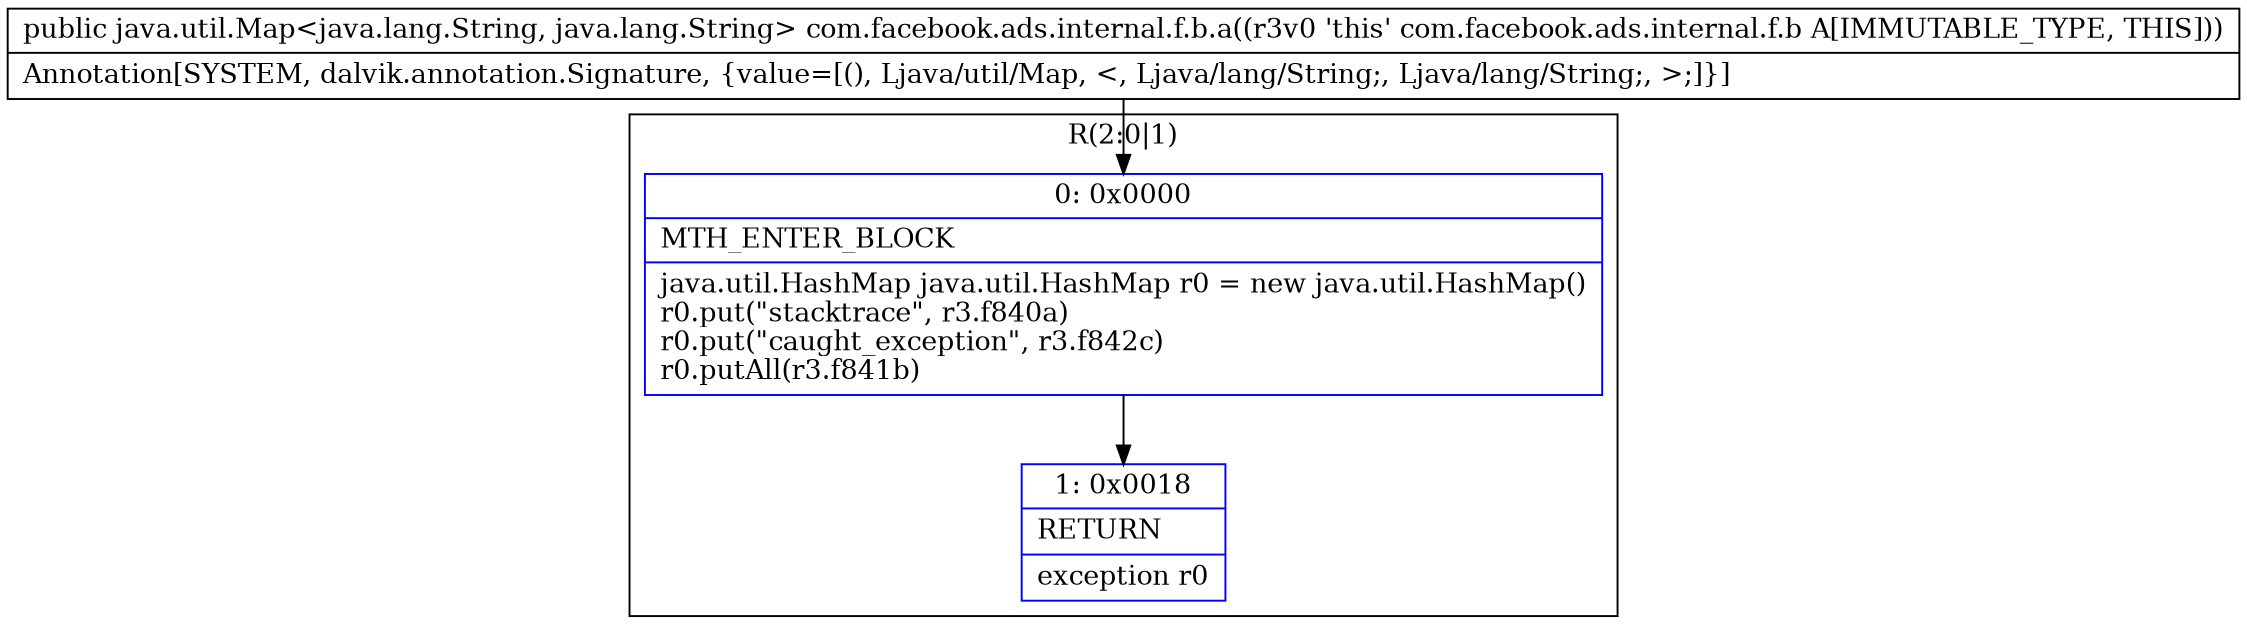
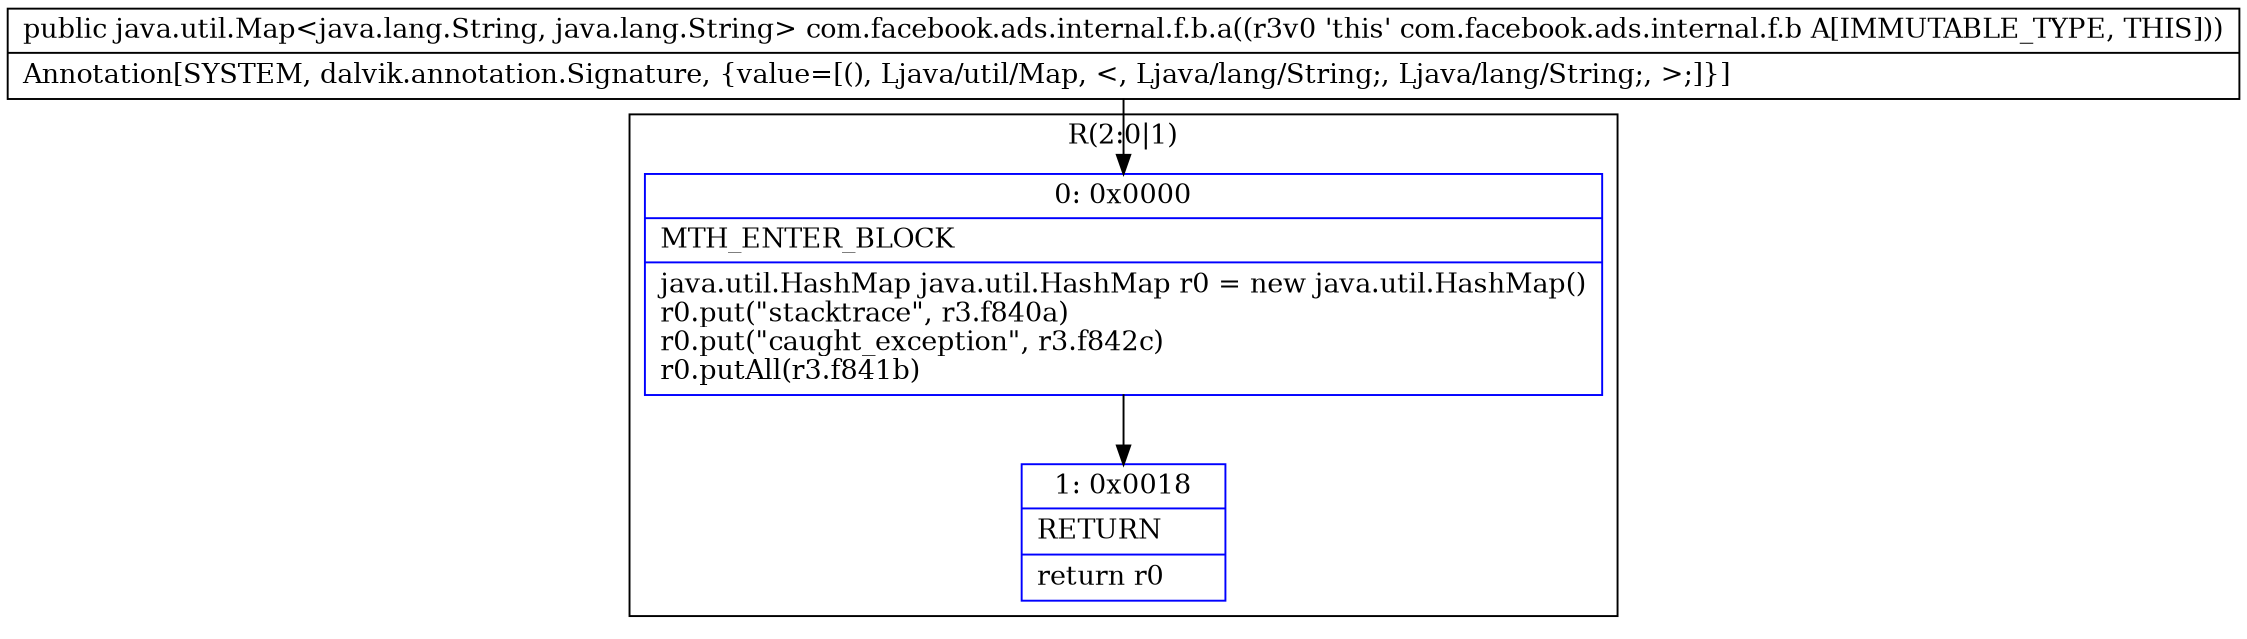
node "1: 0x0018": text "exception r0" -> "return r0"
